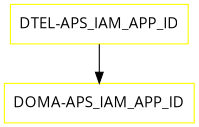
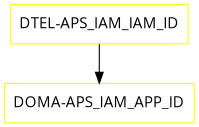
node "DTEL-APS_IAM_APP_ID": label "DTEL-APS_IAM_APP_ID" -> "DTEL-APS_IAM_IAM_ID"
